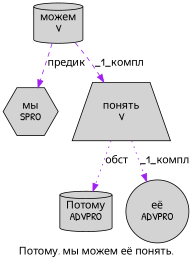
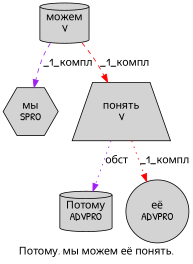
edge "можем V" -> "понять V": color purple -> red
edge "можем V" -> "мы SPRO": label "предик" -> "_1_компл"
edge "понять V" -> "её ADVPRO": color purple -> red
